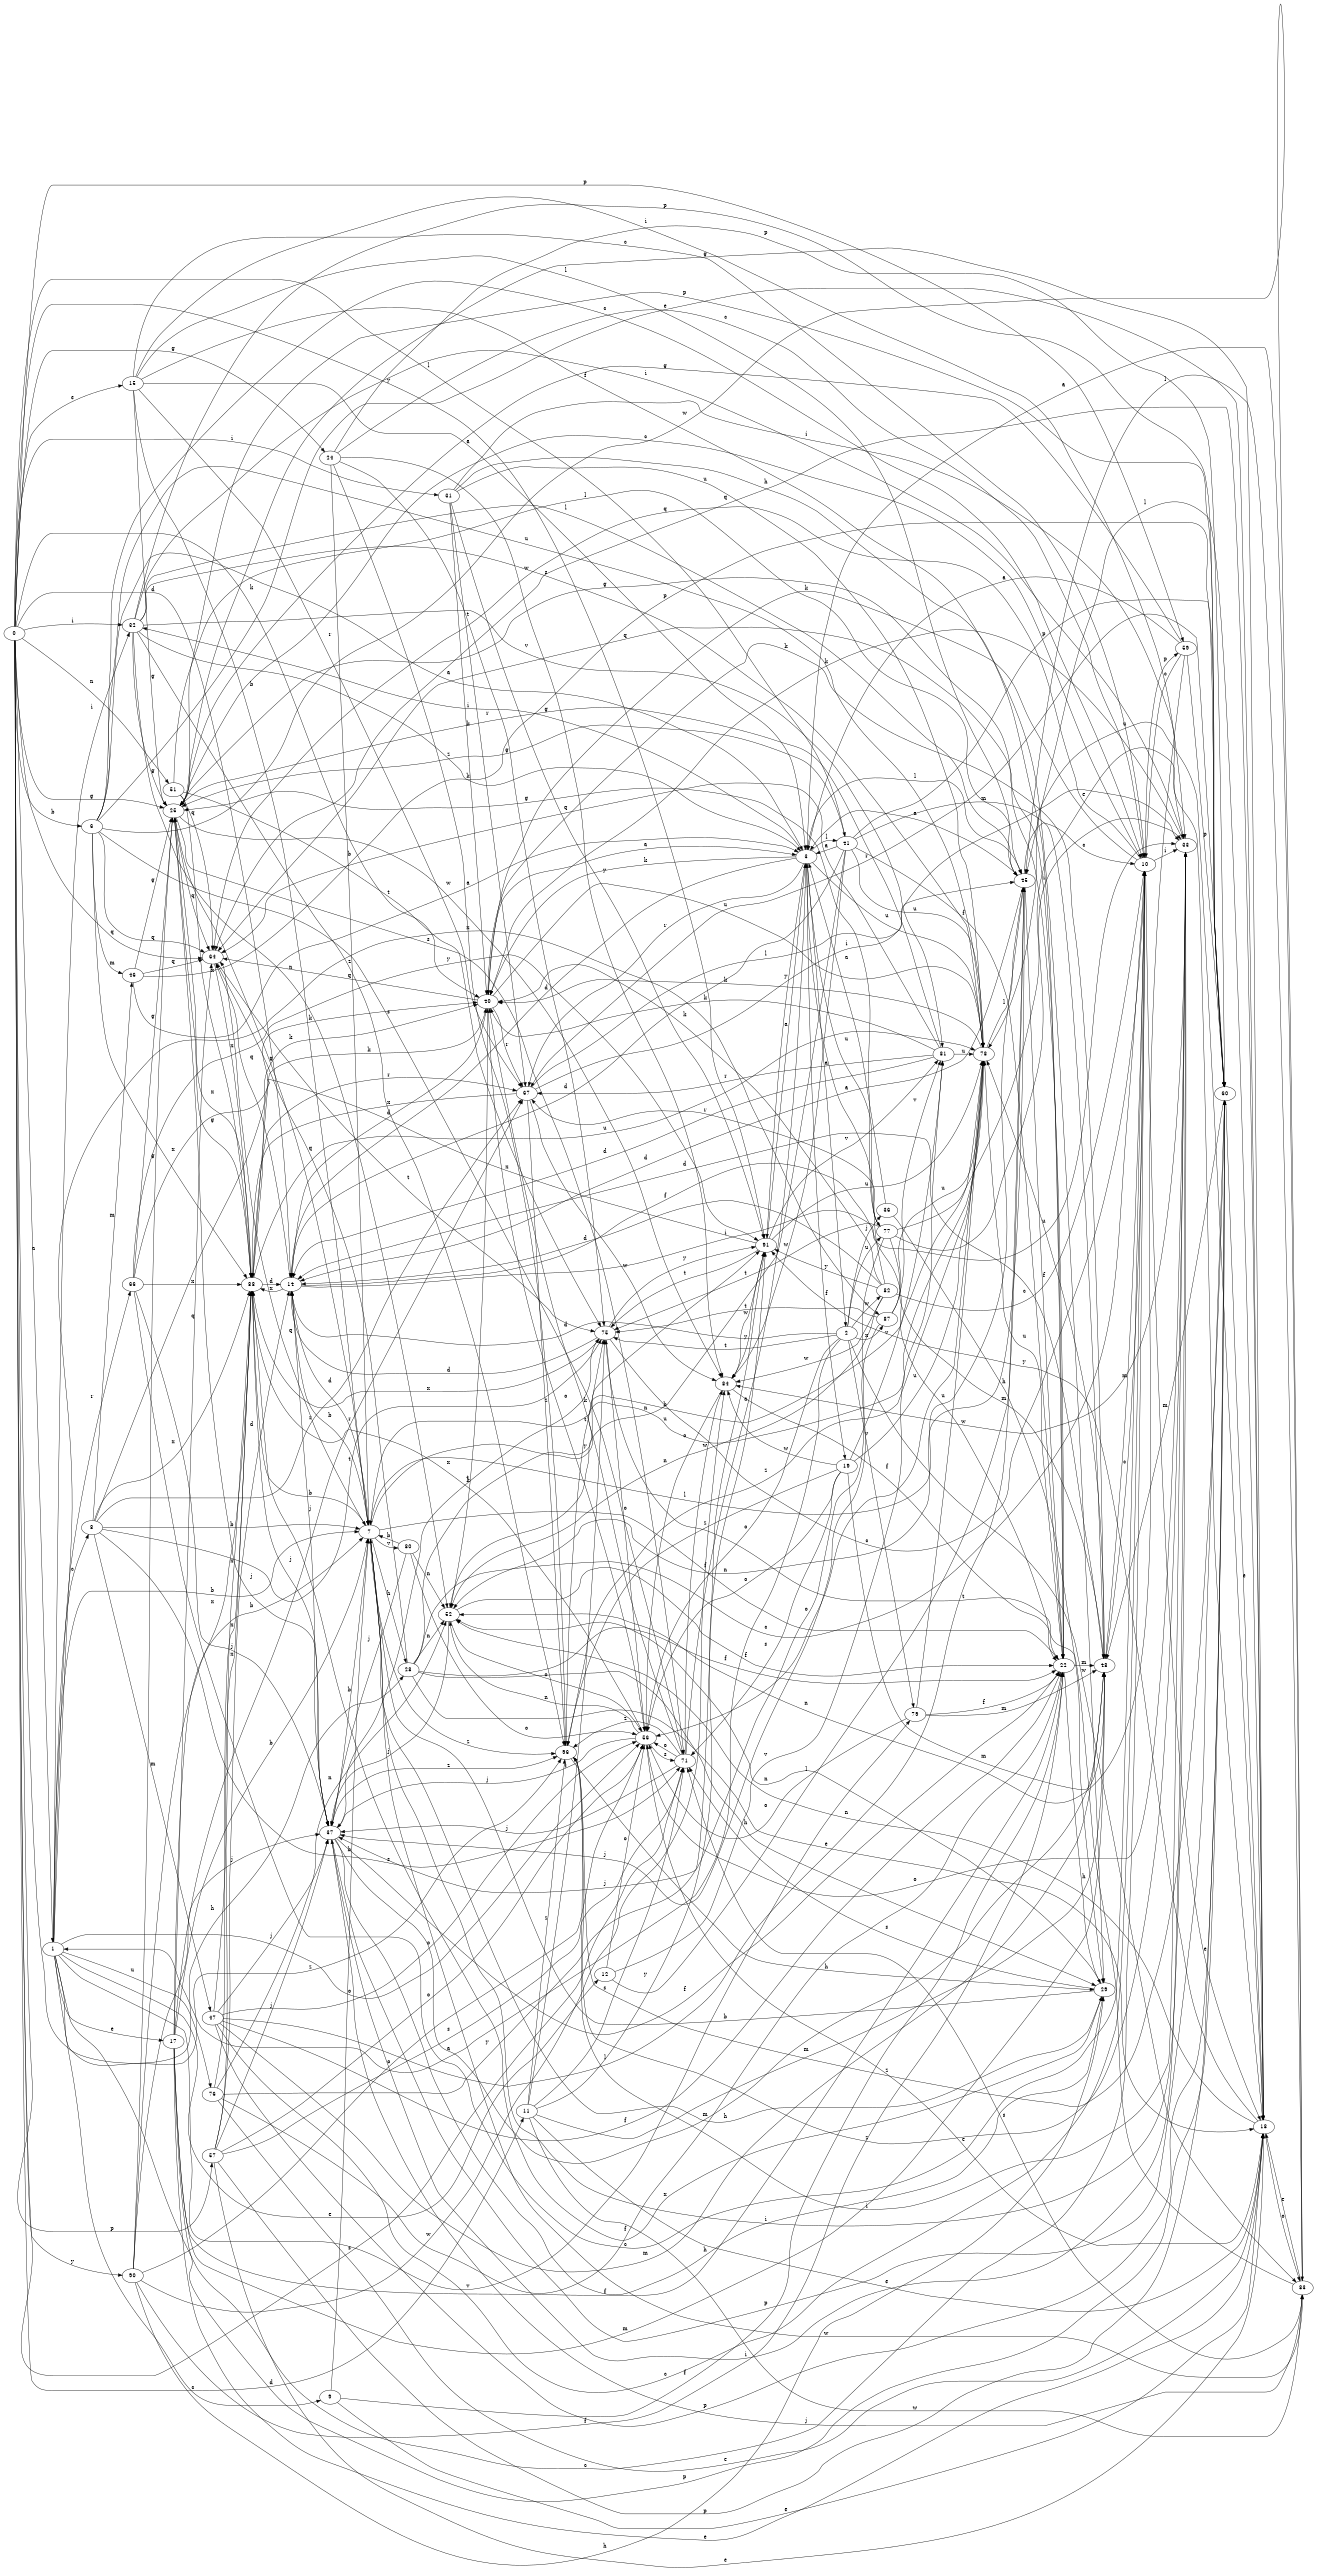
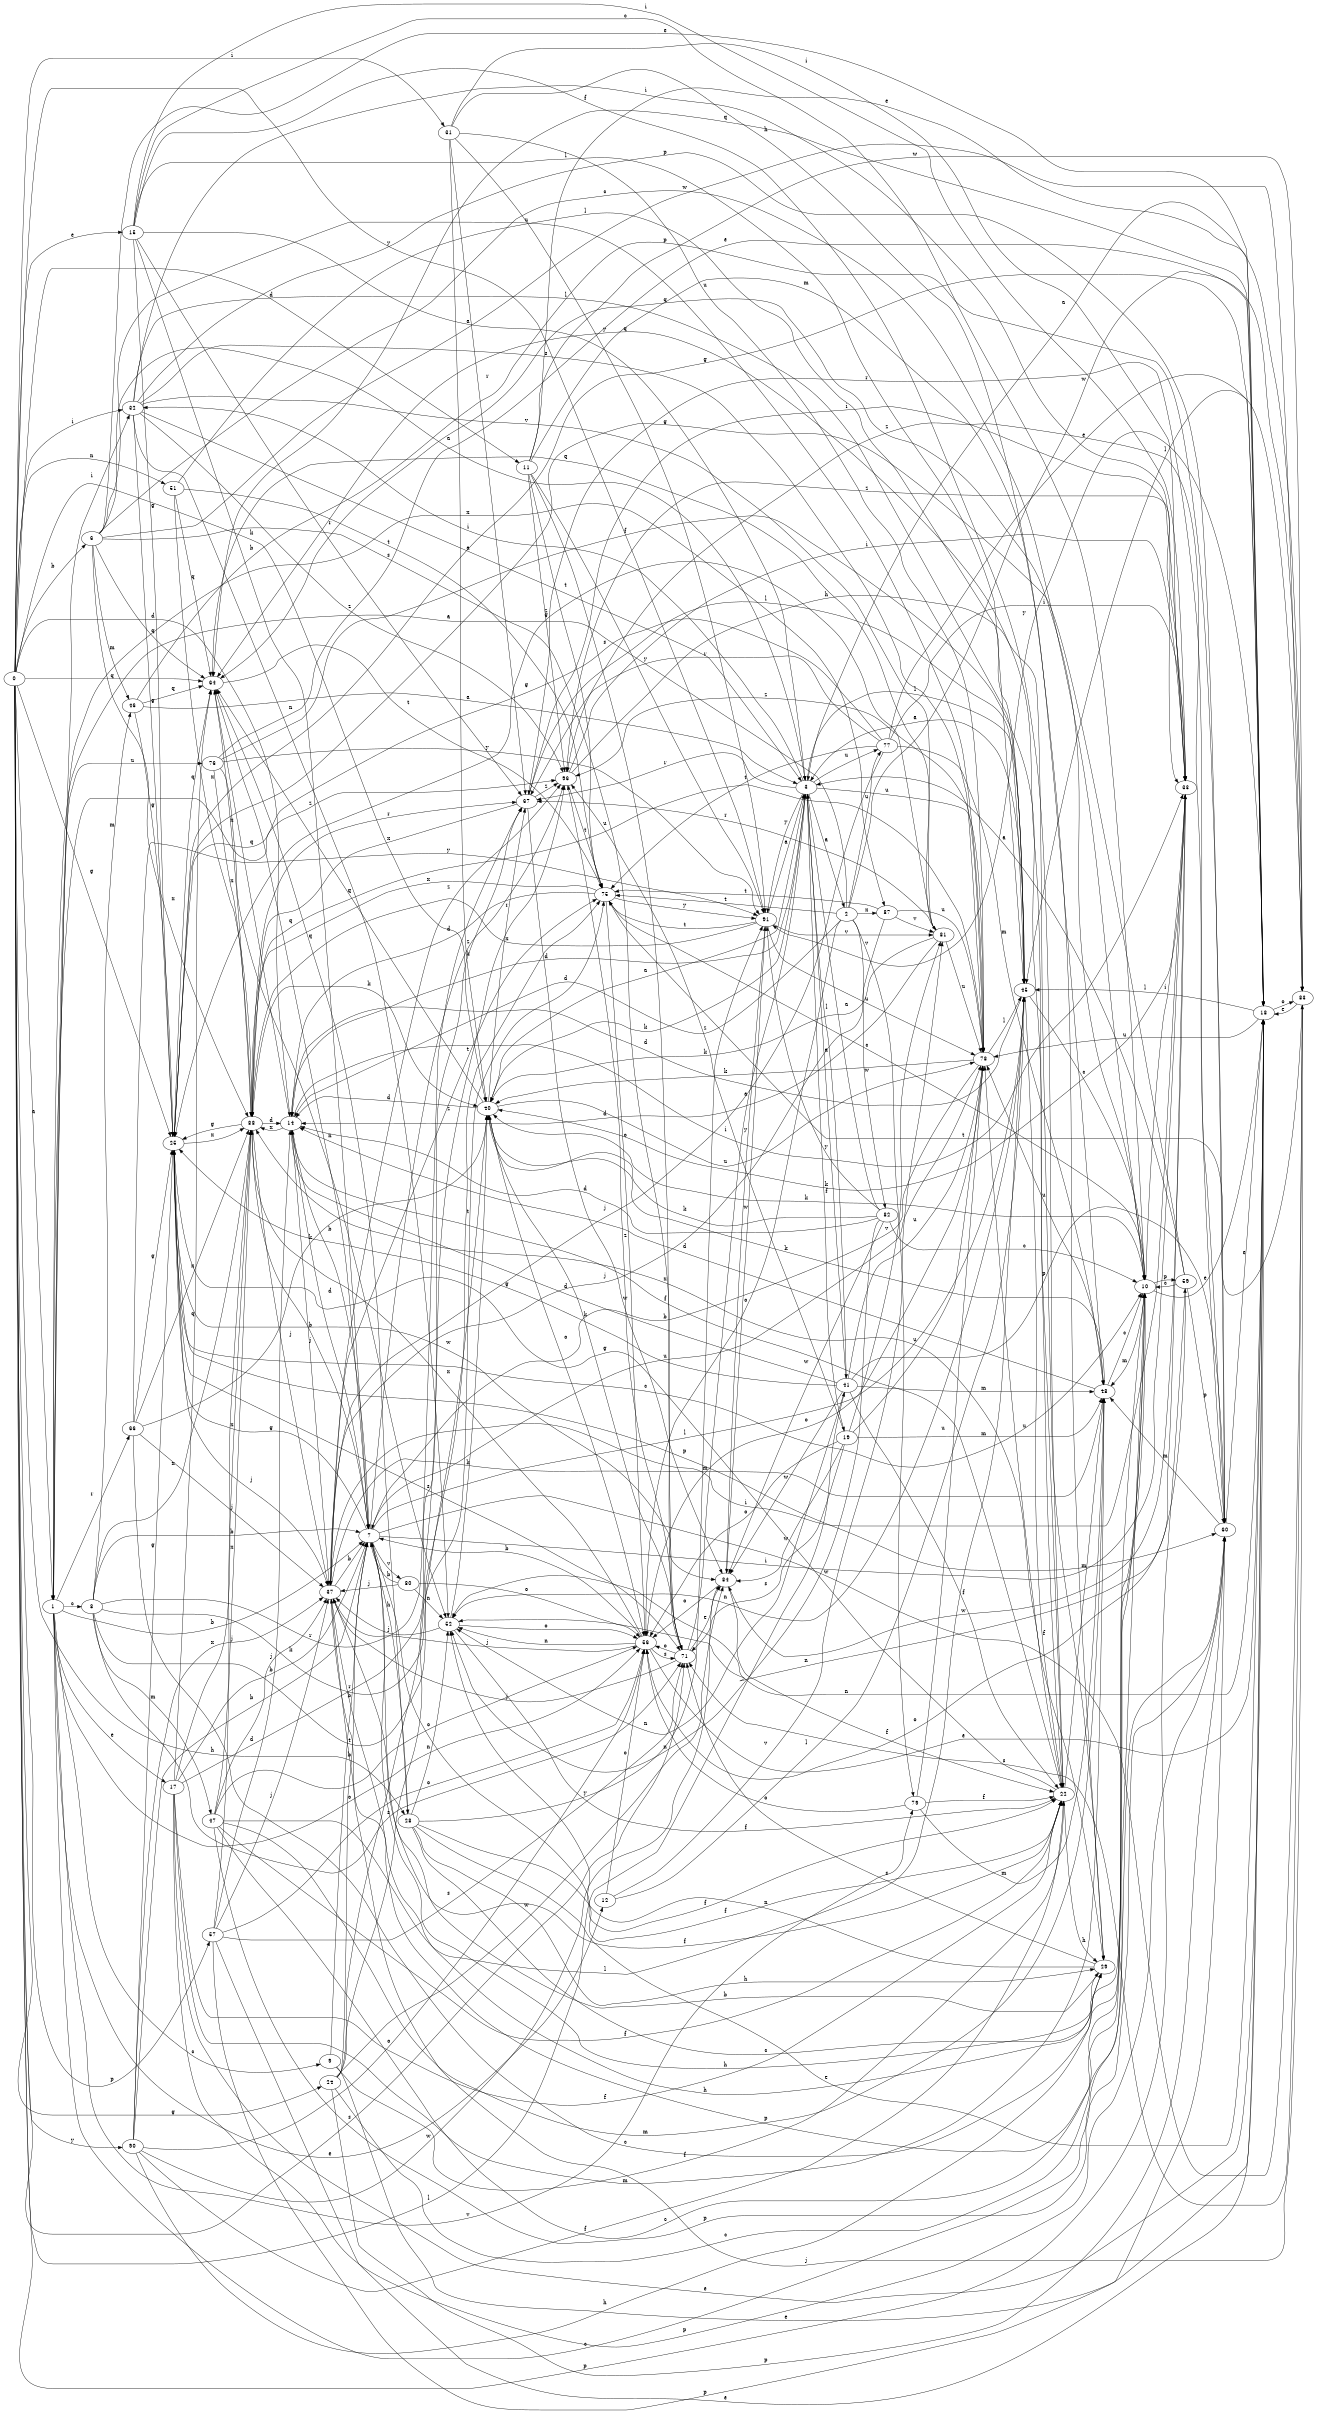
edge "32" -> "3": label "k" -> "a"
node "36": removed
edge "71" -> "84": label "w" -> "e"
edge "56" -> "7": added, label "b"
